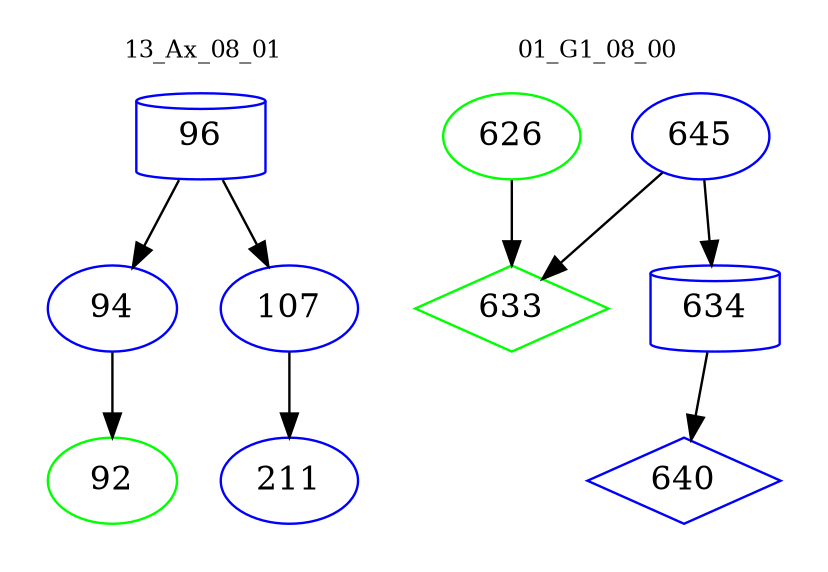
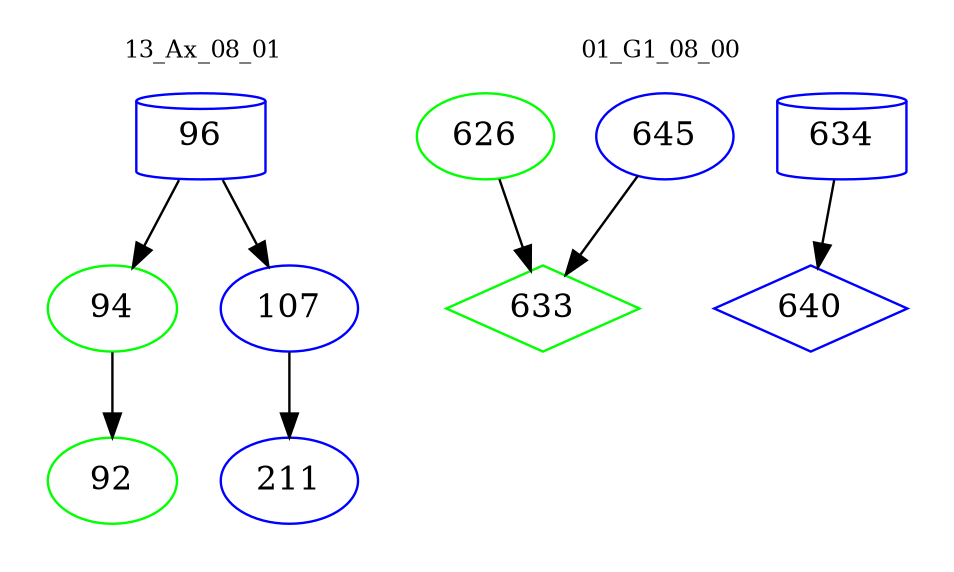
edge "645" -> "634": removed
node "94": color blue -> green
